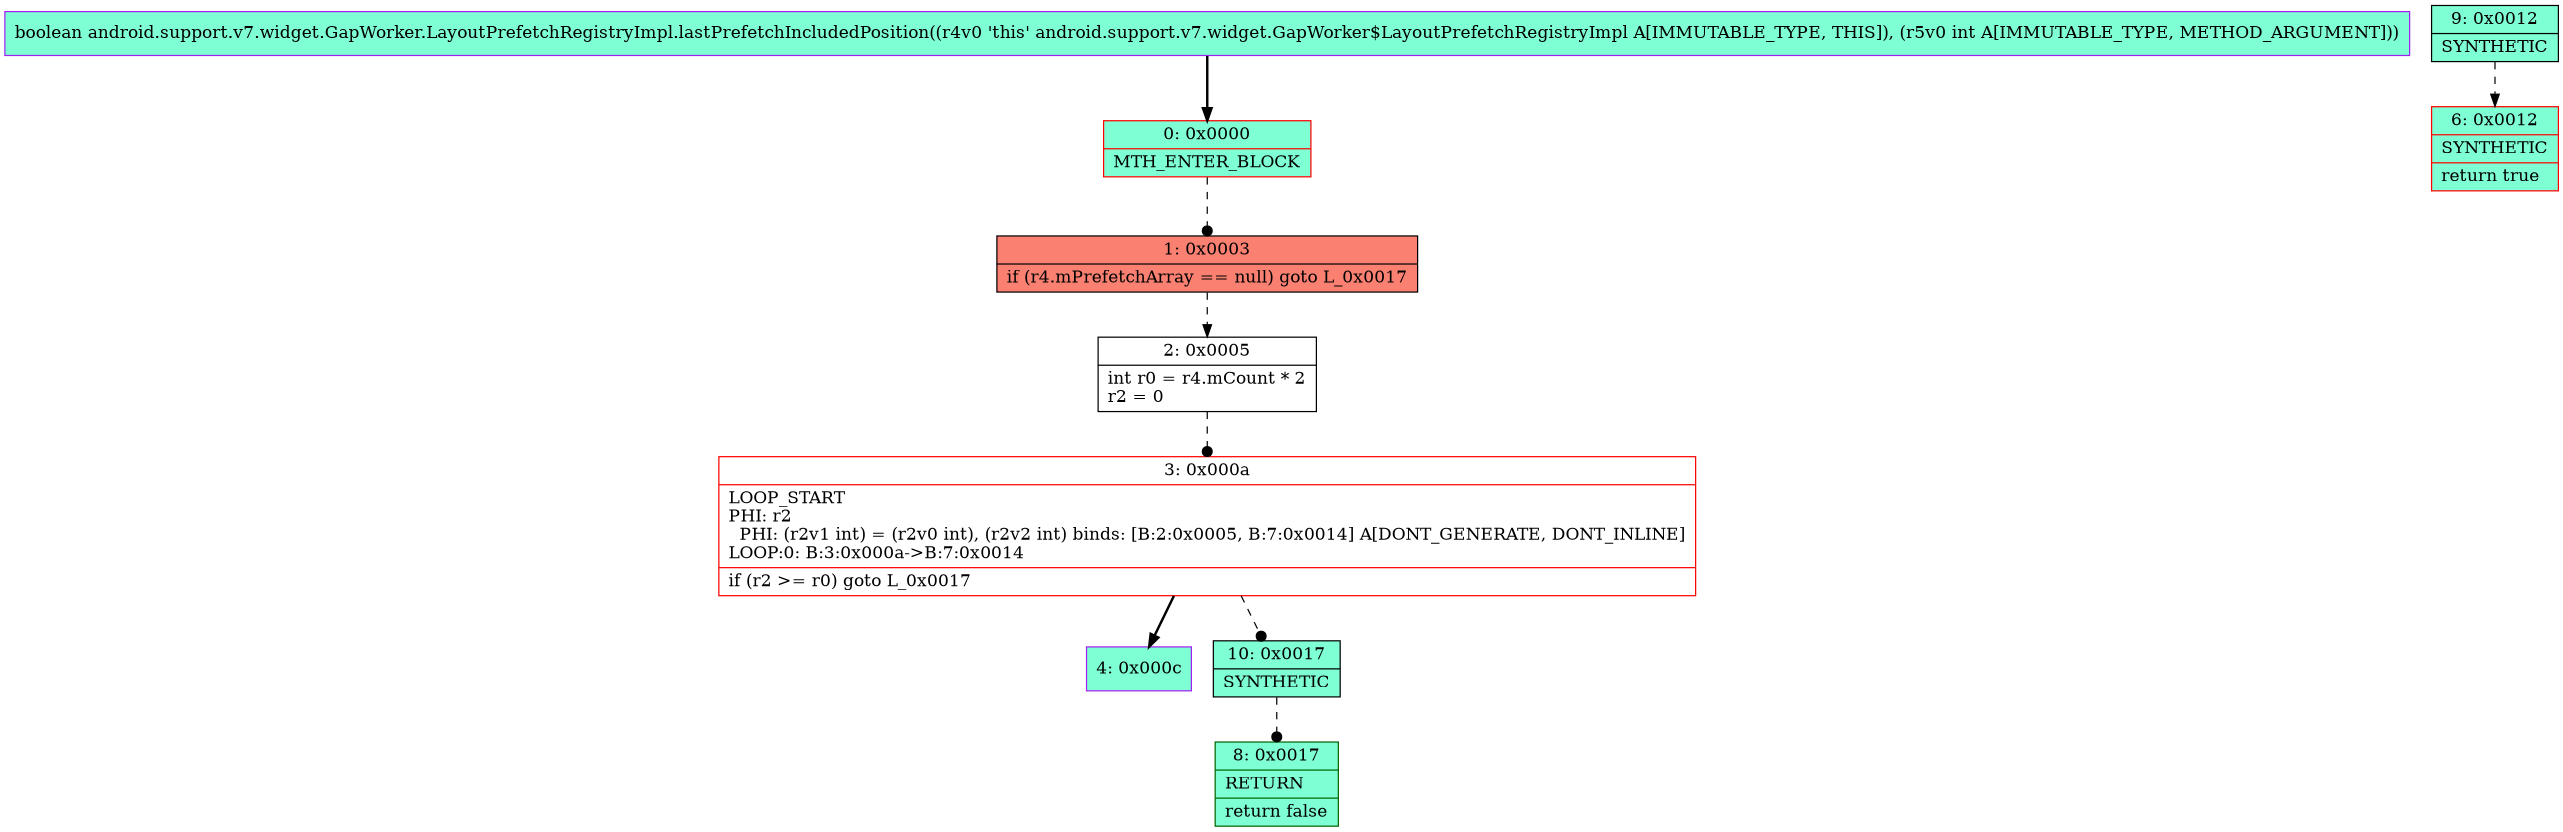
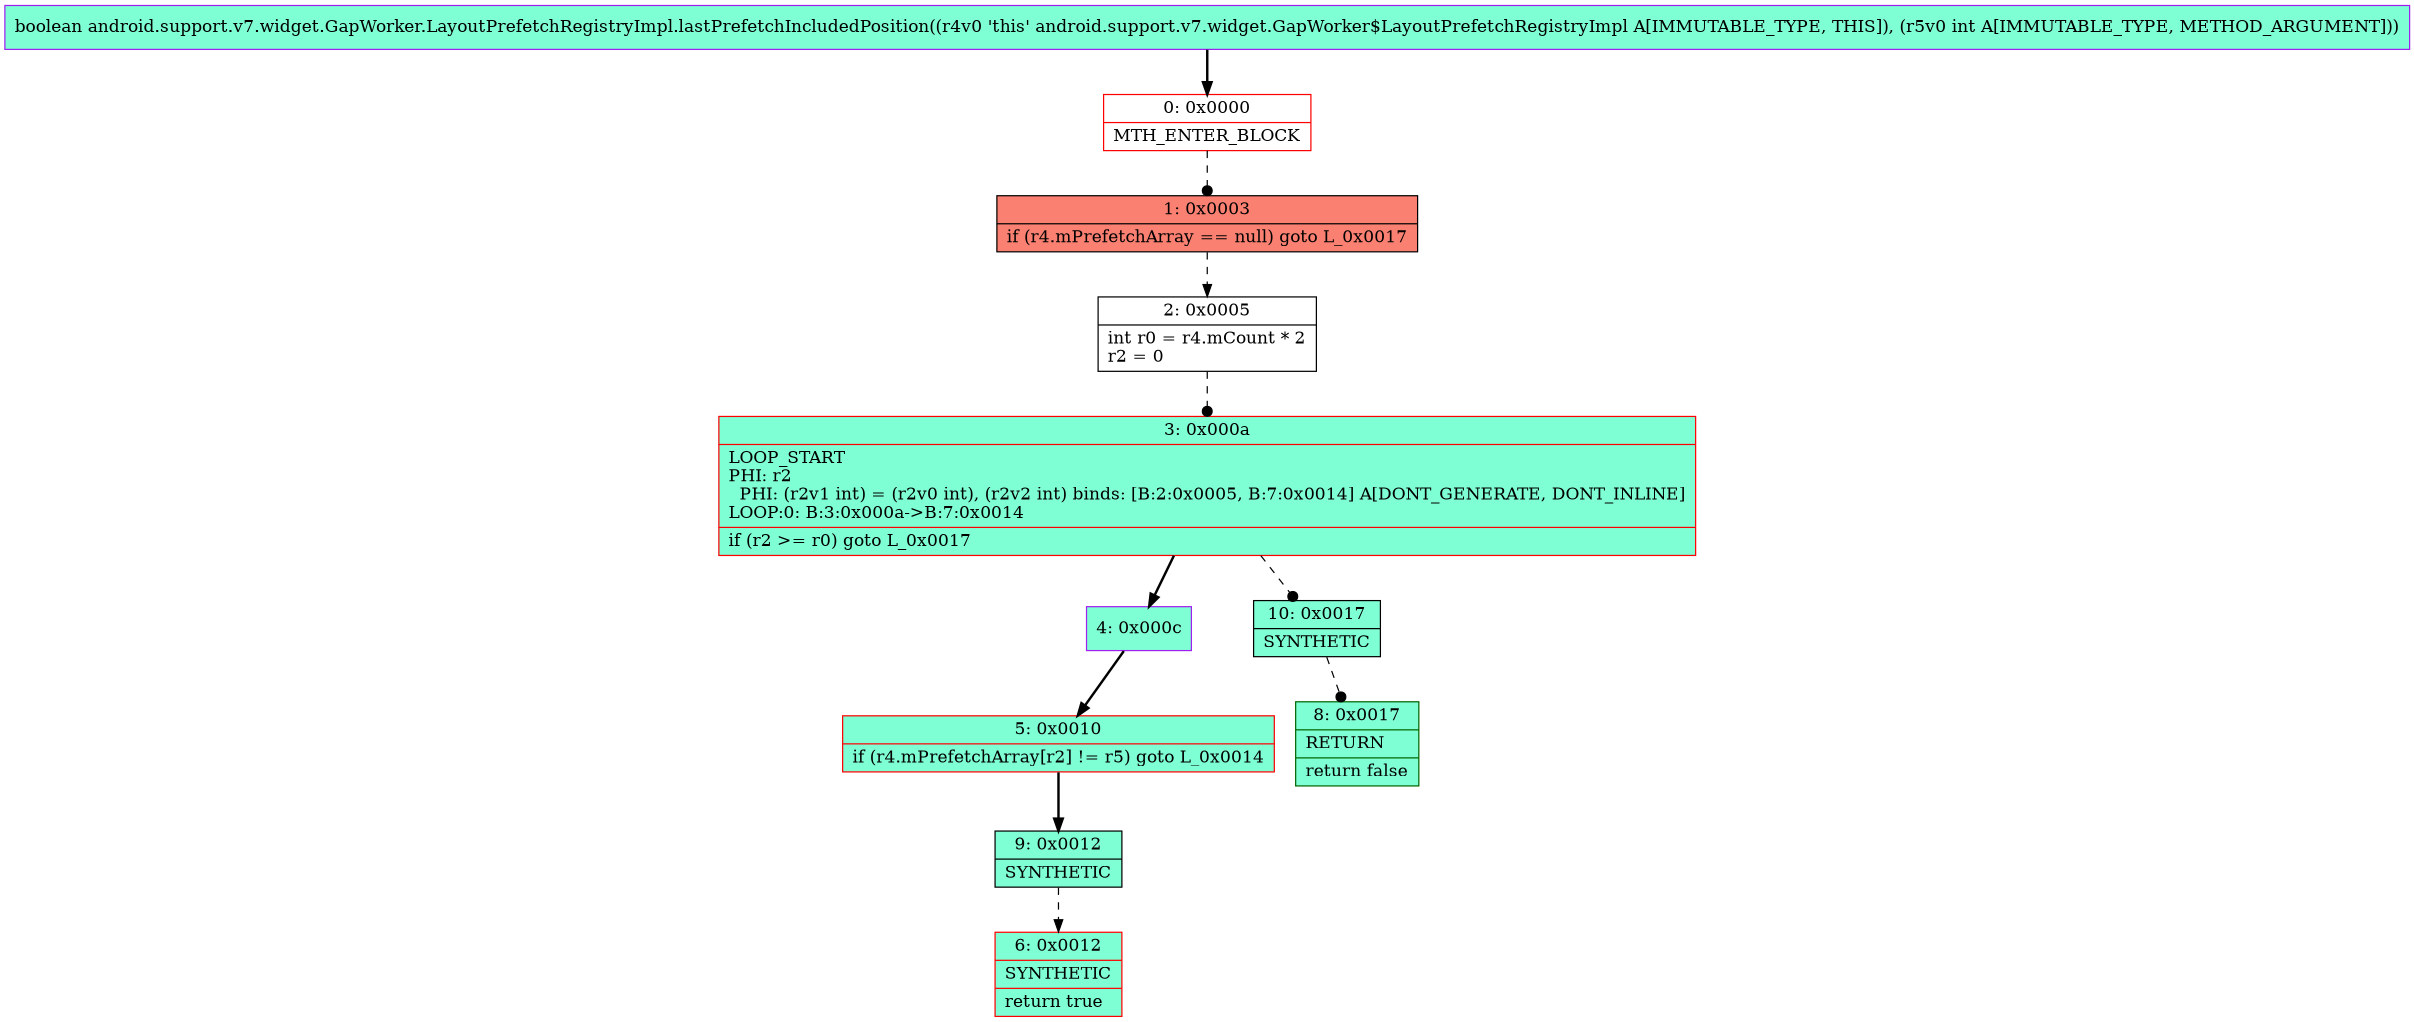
node "0: 0x0000": fillcolor aquamarine -> white
node "3: 0x000a": fillcolor white -> aquamarine
node "5: 0x0010": added
